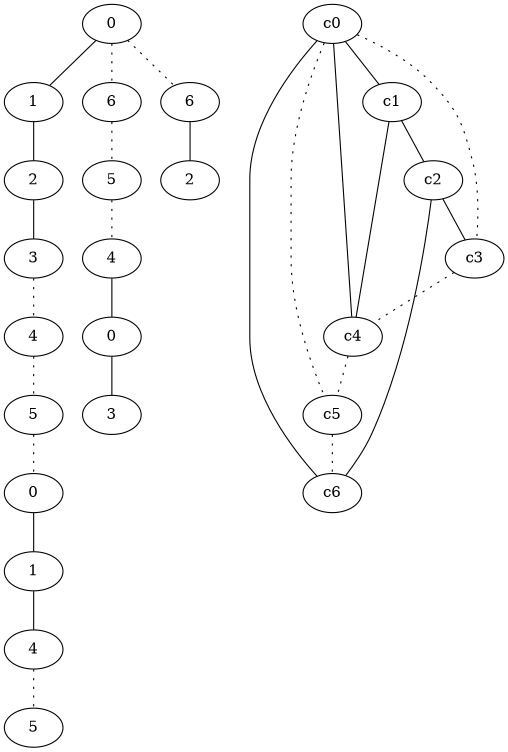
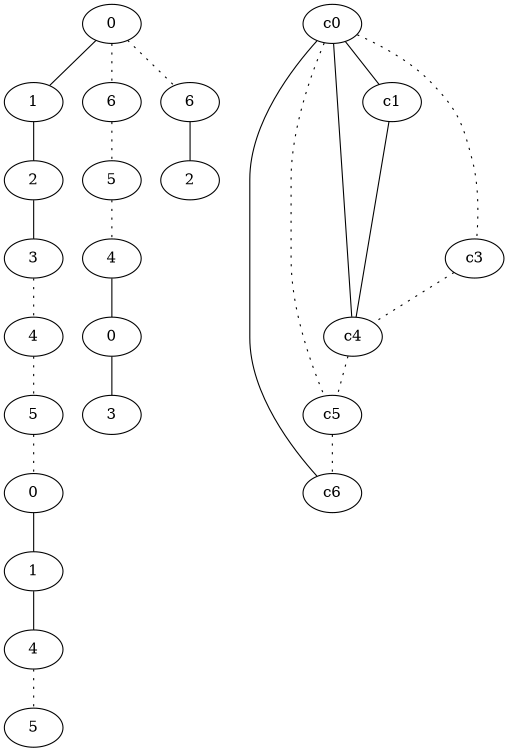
node "c2": removed
